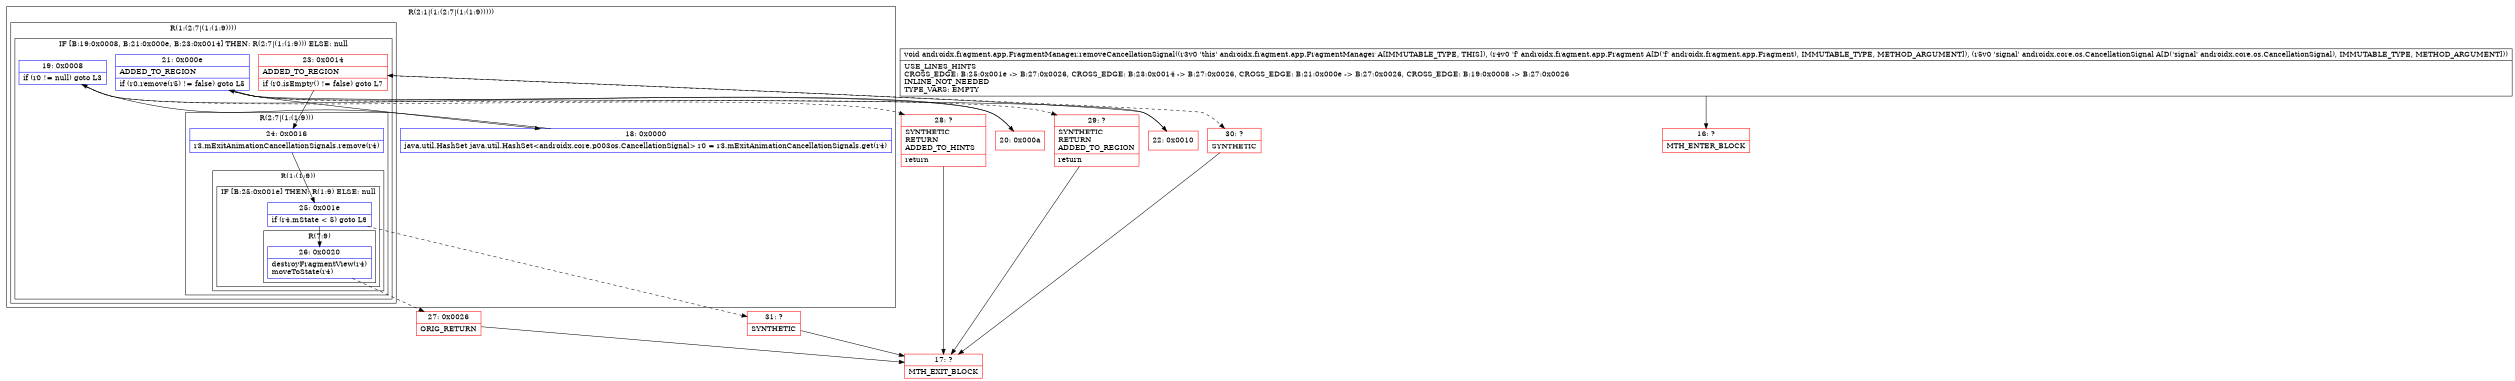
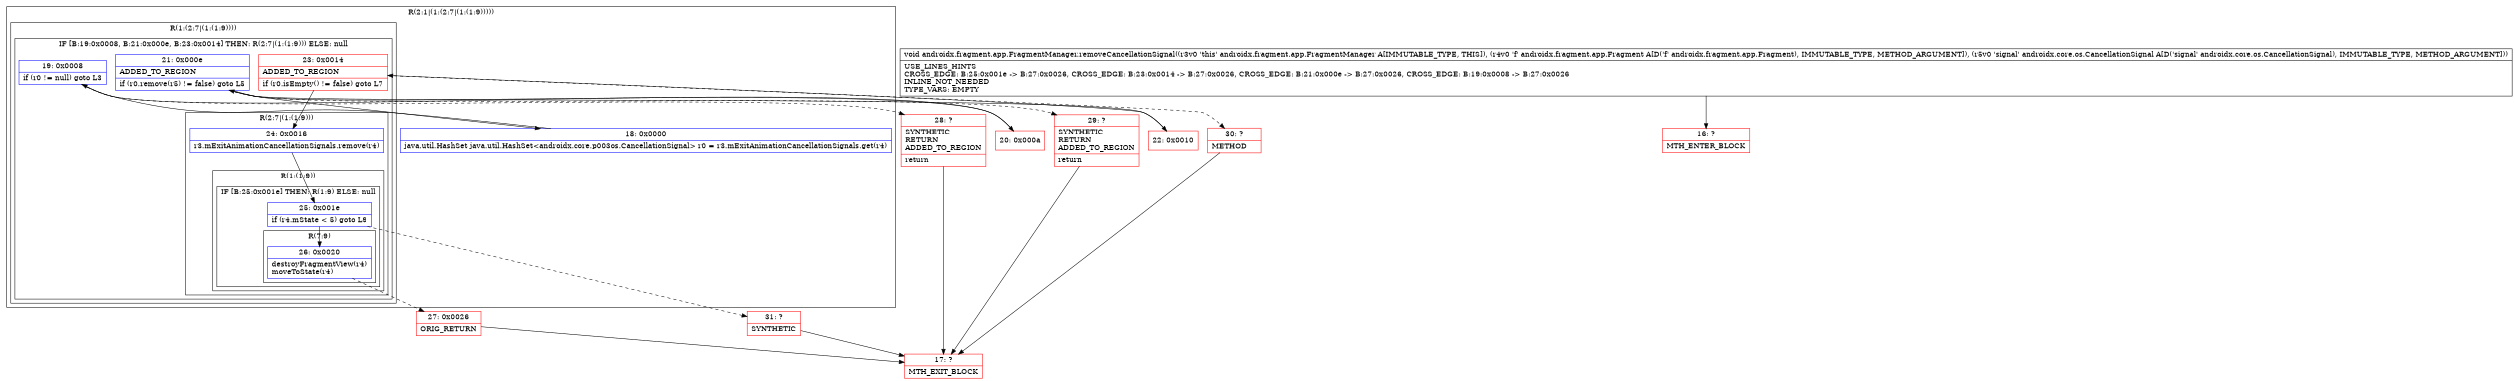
node "30: ?": text "SYNTHETIC" -> "METHOD"
node "28: ?": text "ADDED_TO_HINTS" -> "ADDED_TO_REGION"
